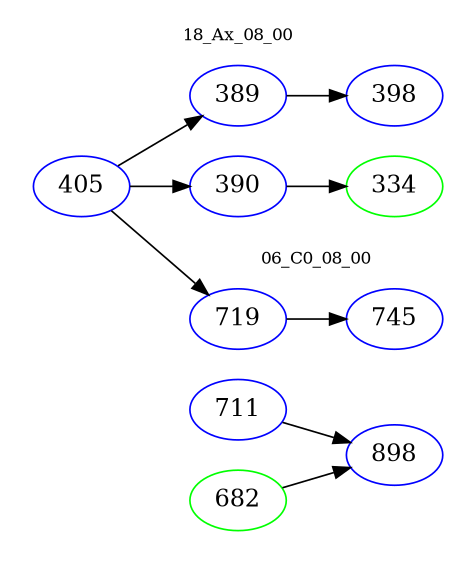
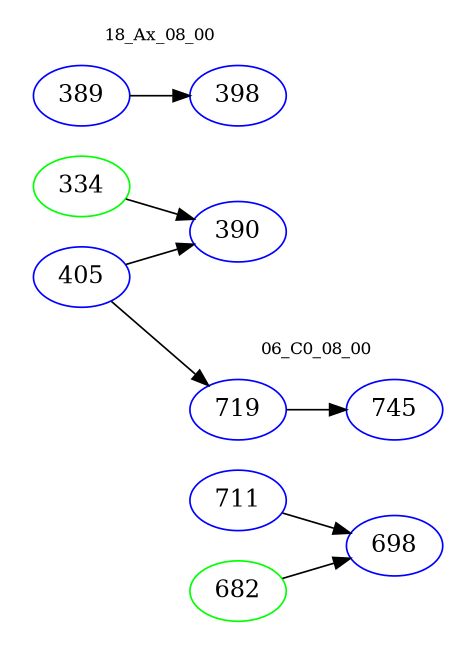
edge "405" -> "389": removed
edge "390" -> "334": reversed
node "898": label "898" -> "698"
